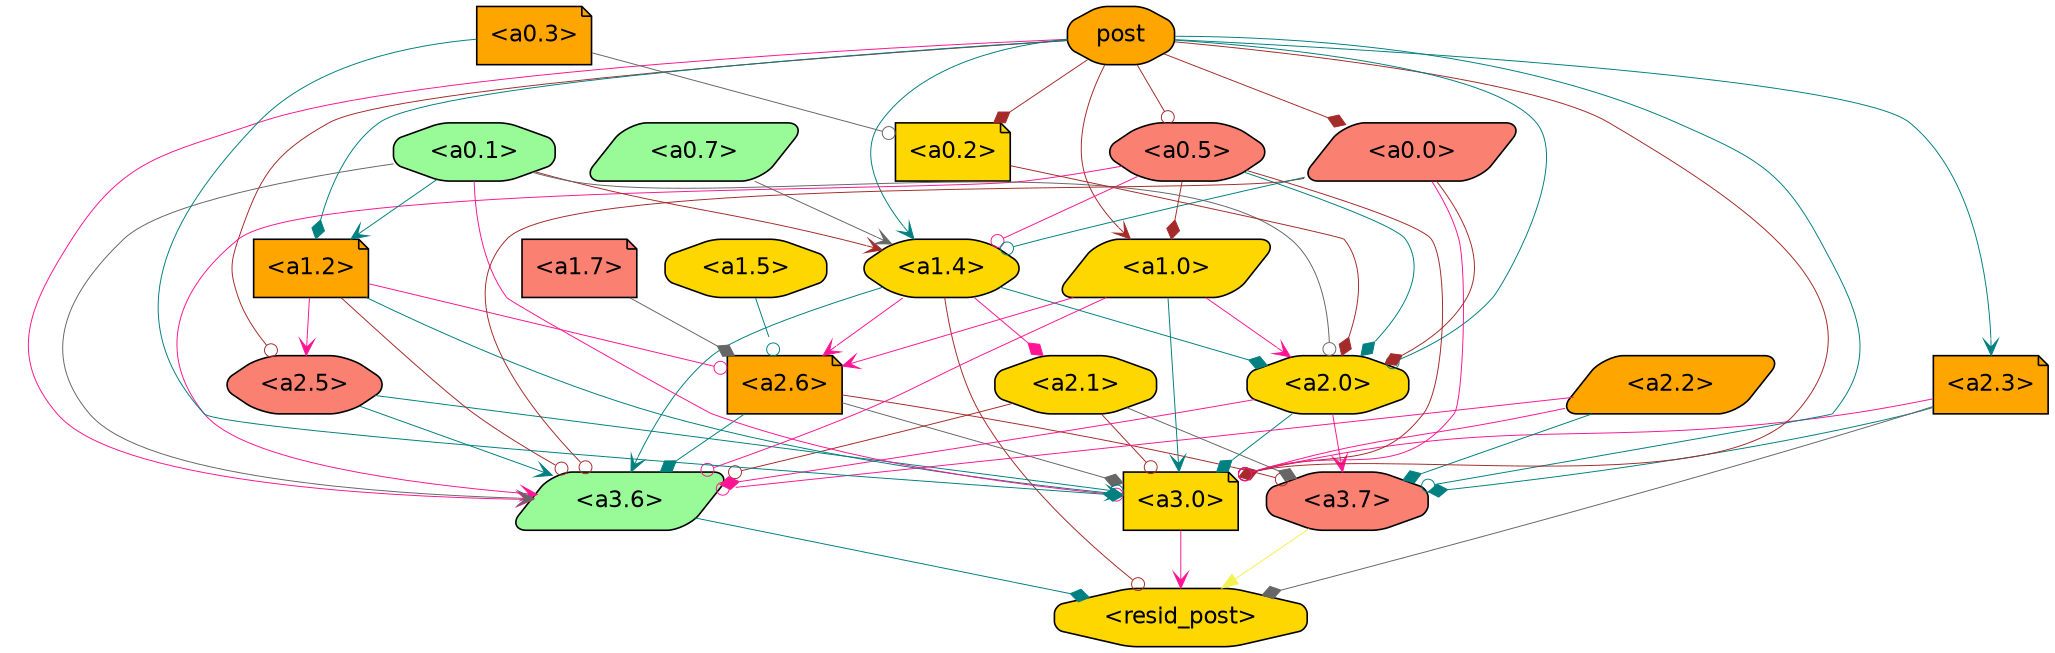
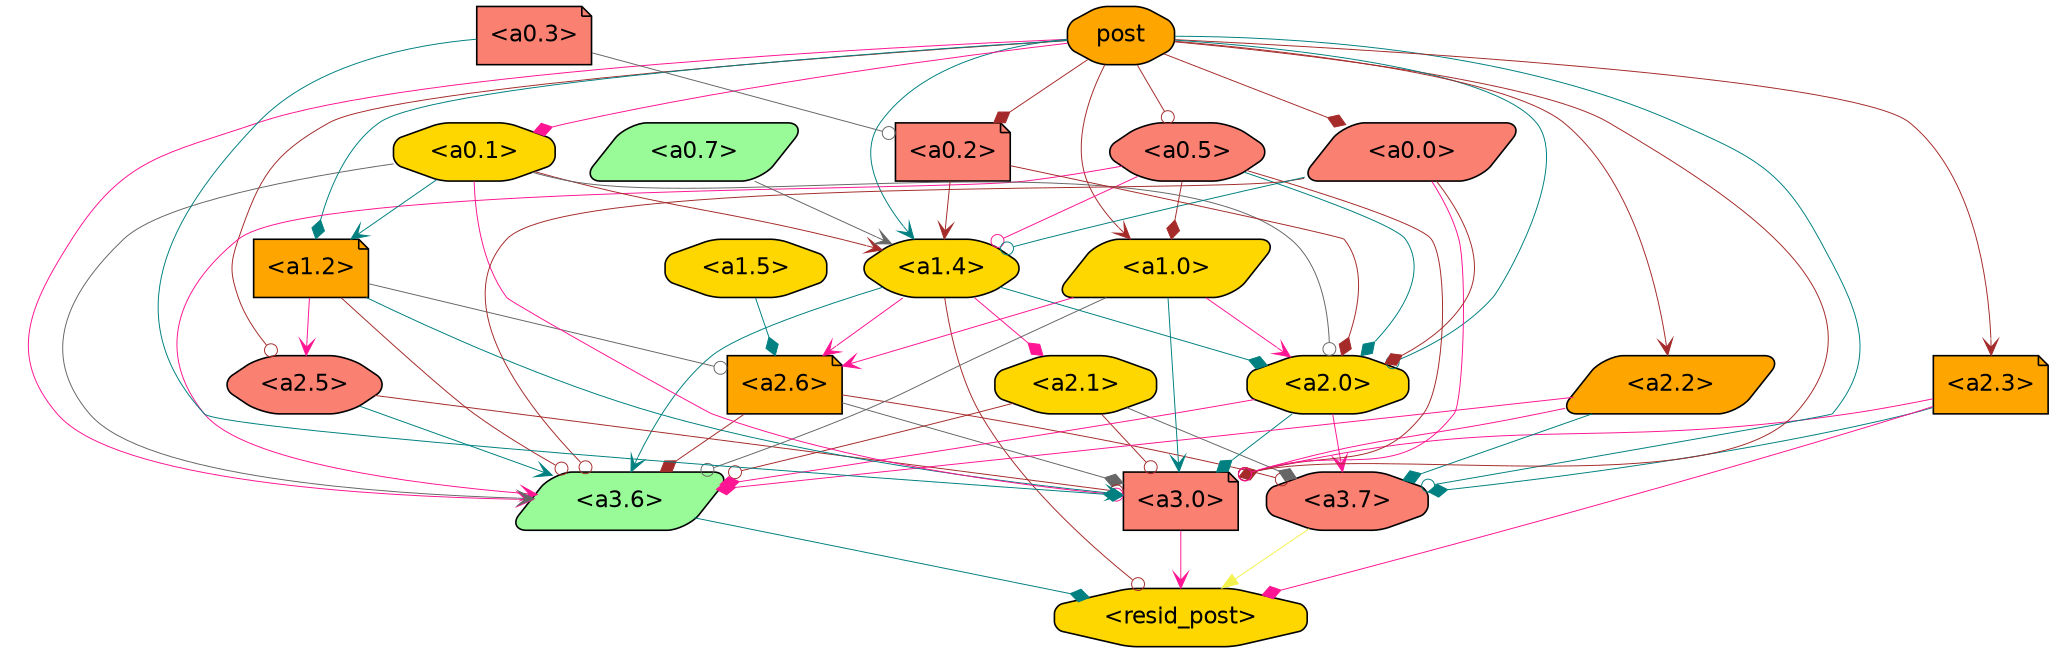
node "<a0.3>": fillcolor orange -> salmon
edge "post" -> "<a2.3>": color teal -> brown
edge "post" -> "<a0.1>": added
edge "post" -> "<a2.2>": added
node "<a0.1>": fillcolor palegreen -> gold
node "<a0.2>": fillcolor gold -> salmon
edge "<a0.2>" -> "<a1.4>": added
node "<a1.7>": removed
edge "<a1.5>" -> "<a2.6>": arrowhead odot -> diamond
edge "<a1.2>" -> "<a2.6>": color deeppink -> gray40
edge "<a1.0>" -> "<a3.6>": color deeppink -> gray40
edge "<a2.5>" -> "<a3.0>": color teal -> brown
edge "<a2.6>" -> "<a3.6>": color teal -> brown
edge "<a2.2>" -> "<a3.6>": arrowhead odot -> diamond
node "<a3.0>": fillcolor gold -> salmon
edge "<a2.3>" -> "<resid_post>": color gray40 -> deeppink
